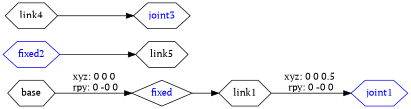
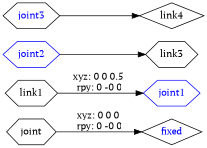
node "link4": shape hexagon -> diamond
edge "link4" -> "joint3": reversed
node "fixed2": label "fixed2" -> "joint2"
node "link5": label "link5" -> "link3"
node "base": label "base" -> "joint"
edge "fixed" -> "link1": removed
